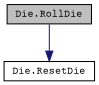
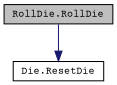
node "Die.RollDie": label "Die.RollDie" -> "RollDie.RollDie"
